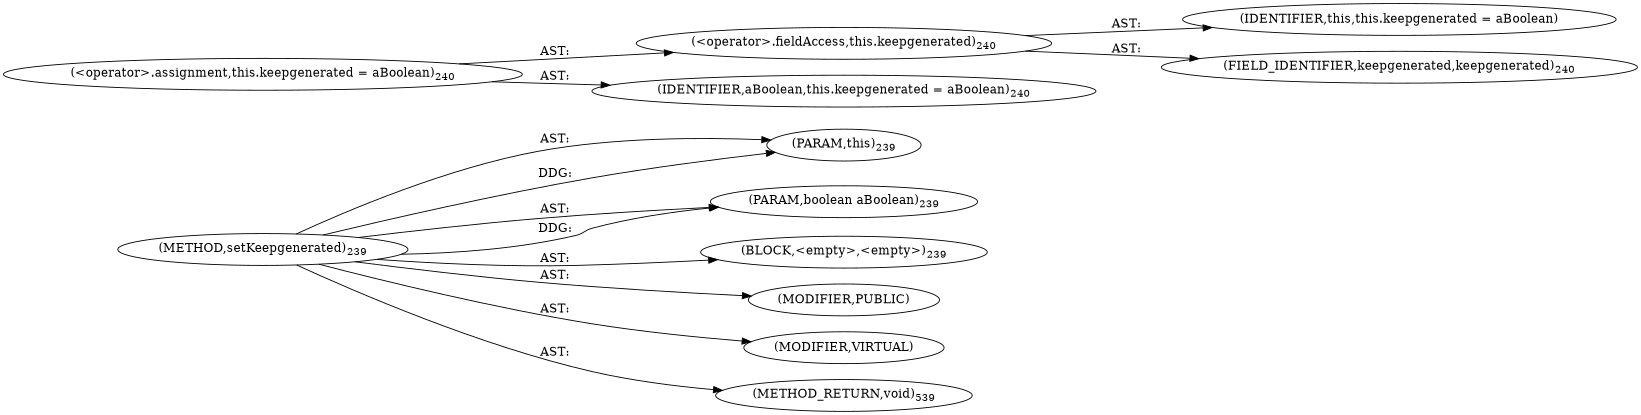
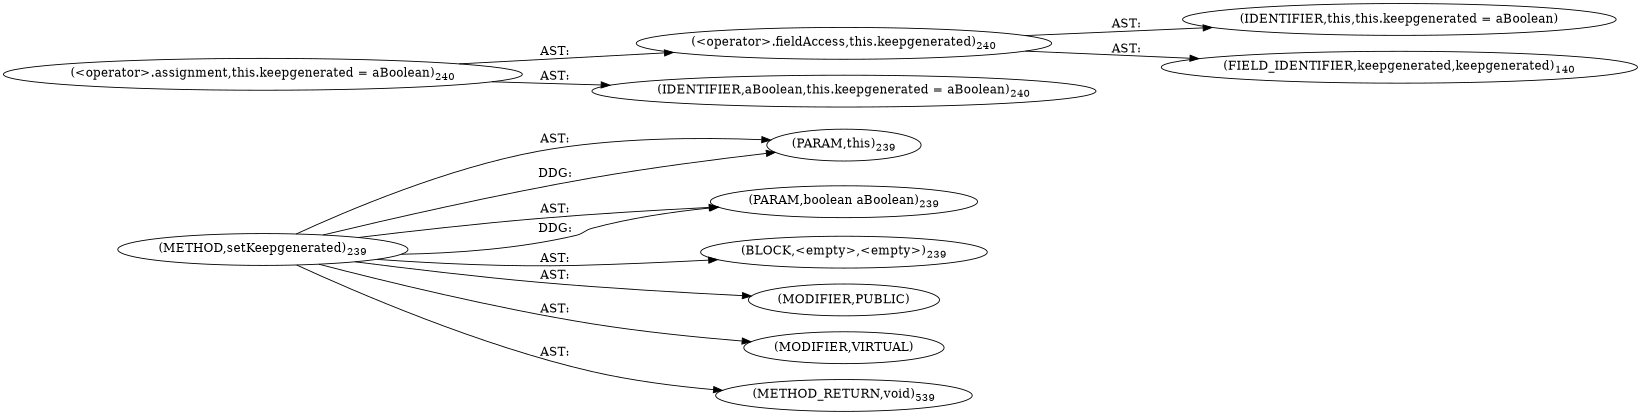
node "(FIELD_IDENTIFIER,keepgenerated,keepgenerated)": text "240" -> "140"
